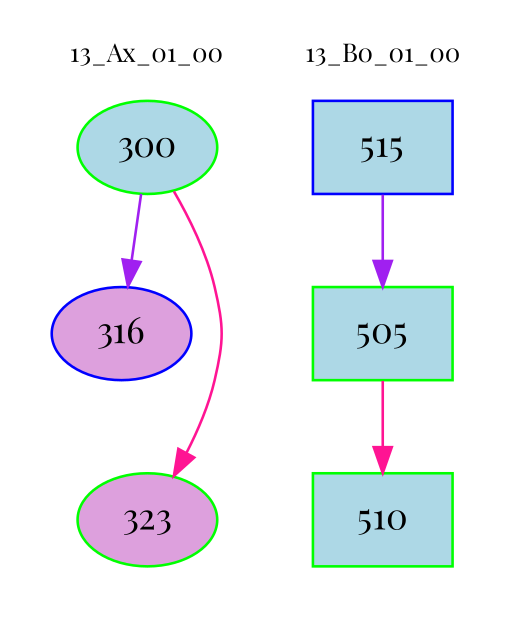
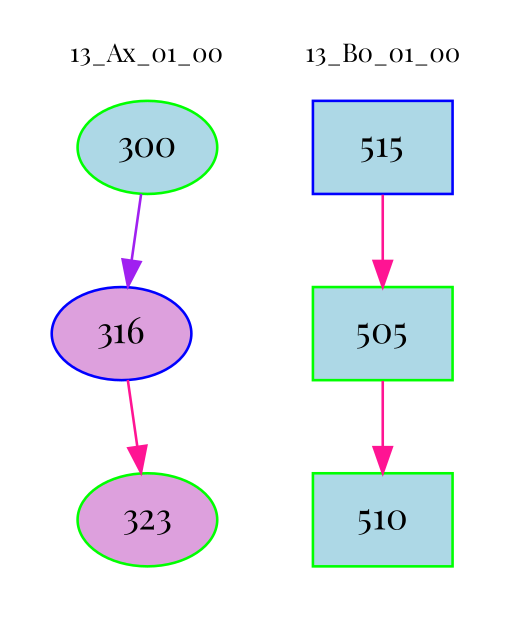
edge "515" -> "505": color purple -> deeppink
edge "300" -> "323": now "316" -> "323"
